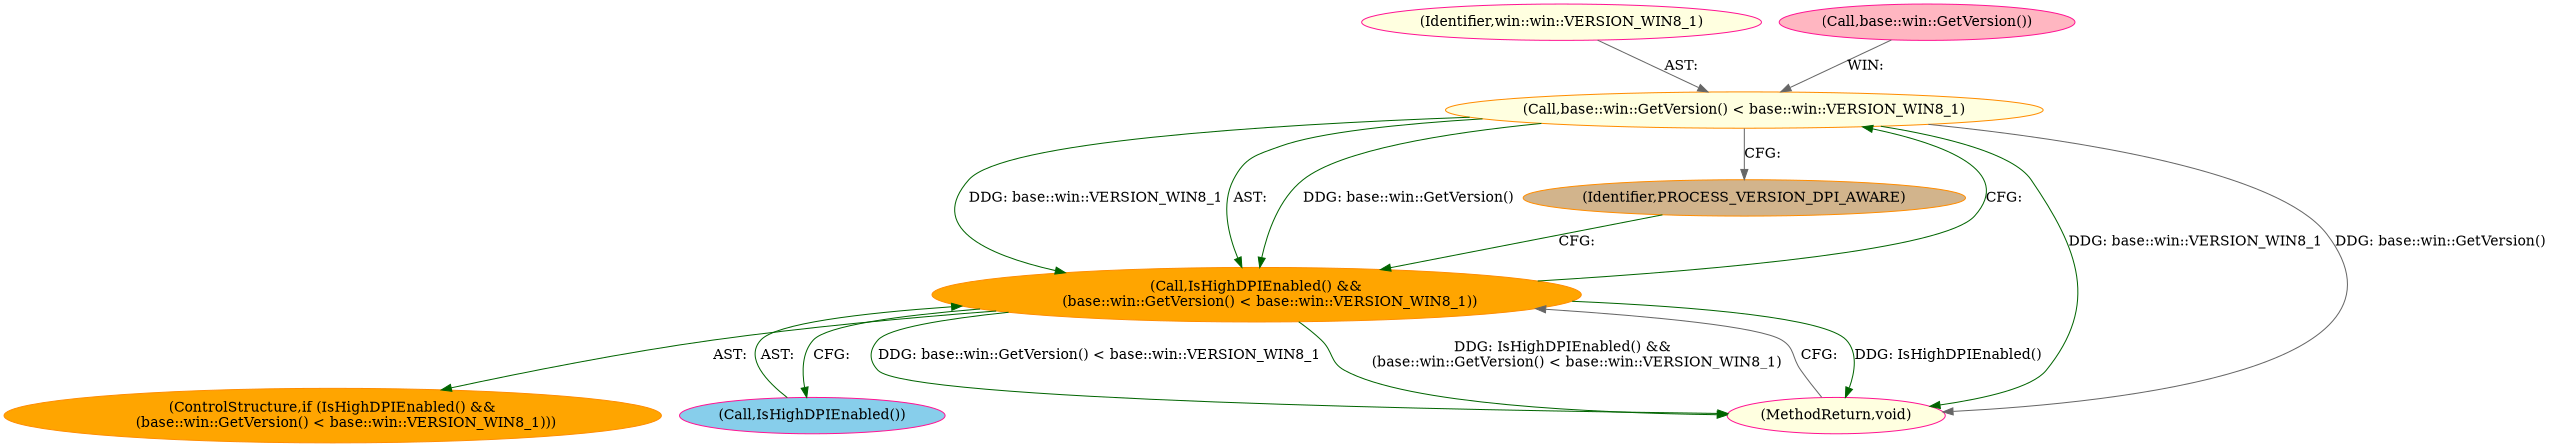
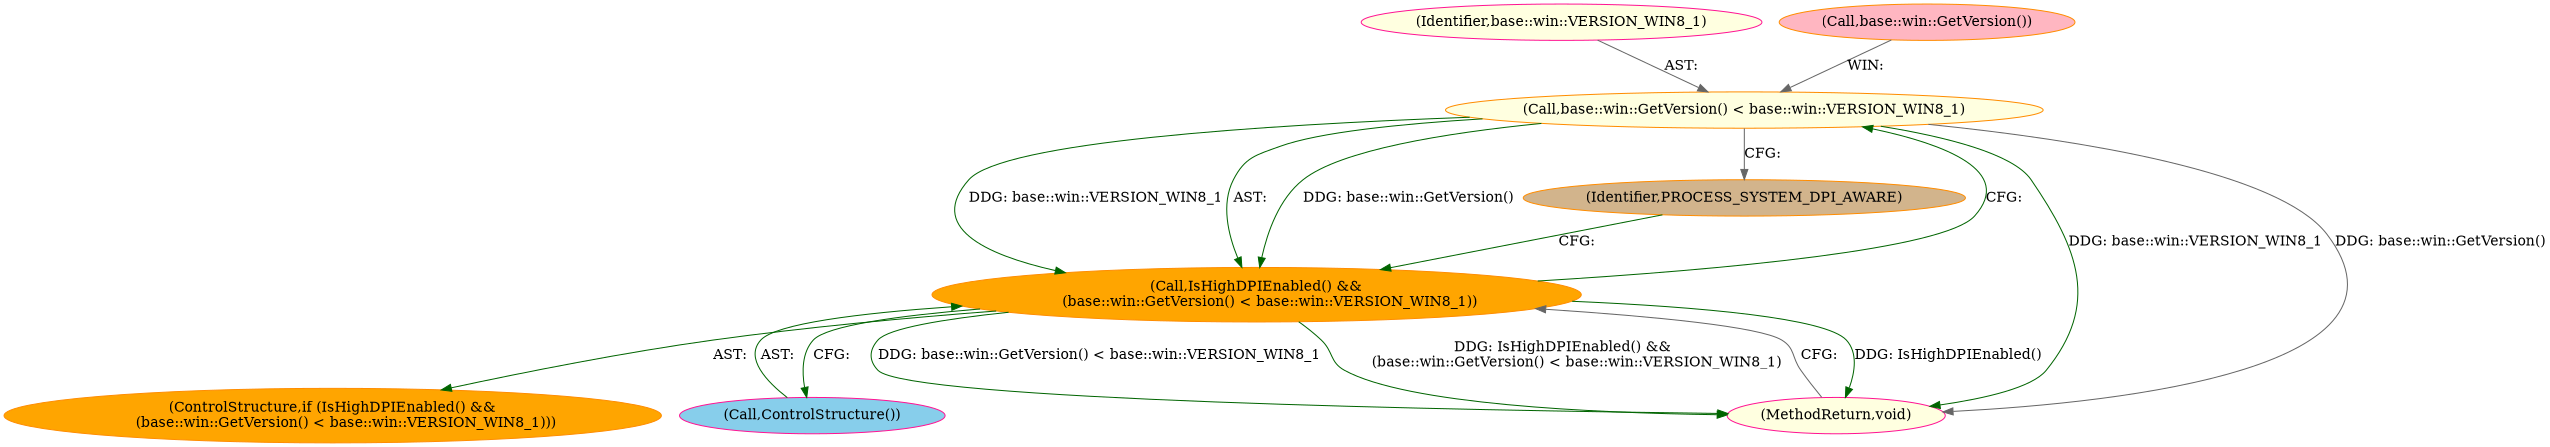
node "(Identifier,win::win::VERSION_WIN8_1)": label "(Identifier,win::win::VERSION_WIN8_1)" -> "(Identifier,base::win::VERSION_WIN8_1)"
node "(Call,base::win::GetVersion())": color deeppink -> darkorange
node "(Identifier,PROCESS_VERSION_DPI_AWARE)": label "(Identifier,PROCESS_VERSION_DPI_AWARE)" -> "(Identifier,PROCESS_SYSTEM_DPI_AWARE)"
node "(Call,IsHighDPIEnabled())": label "(Call,IsHighDPIEnabled())" -> "(Call,ControlStructure())"
